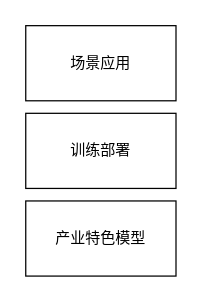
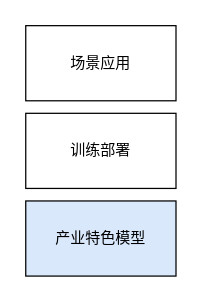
node "产业特色模型": fillcolor #ffffff -> #dae8fc
